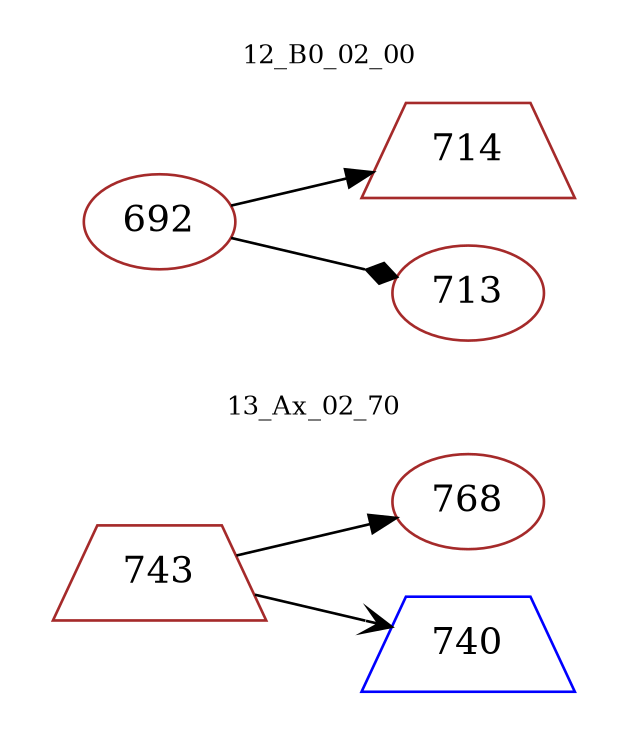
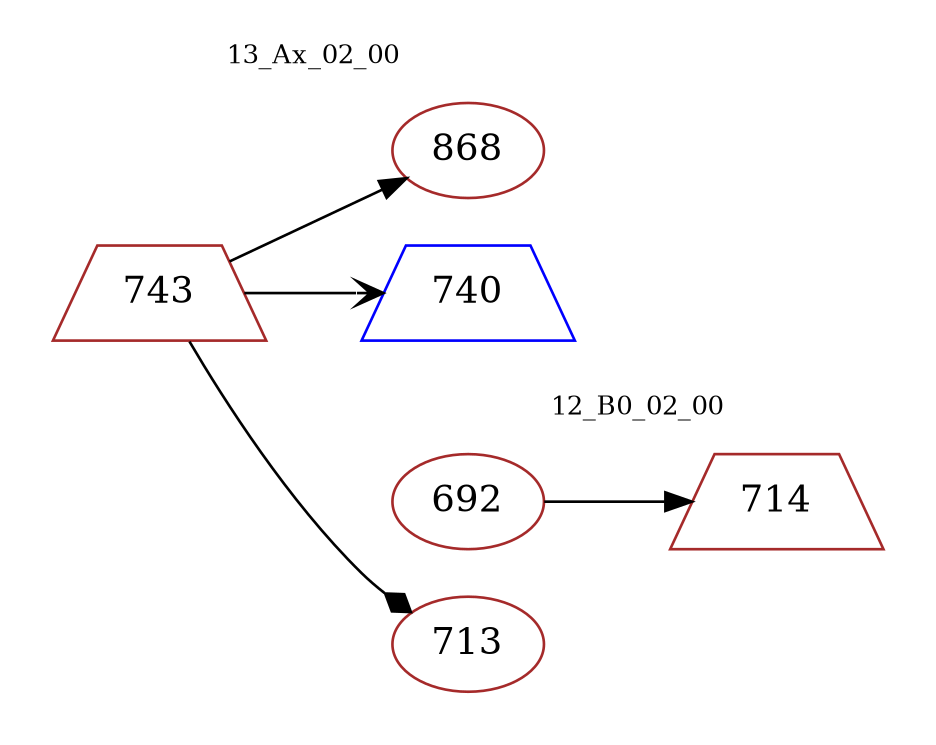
edge "692" -> "713": now "743" -> "713"
cluster "13_Ax_02_70": label "13_Ax_02_70" -> "13_Ax_02_00"
node "768": label "768" -> "868"
